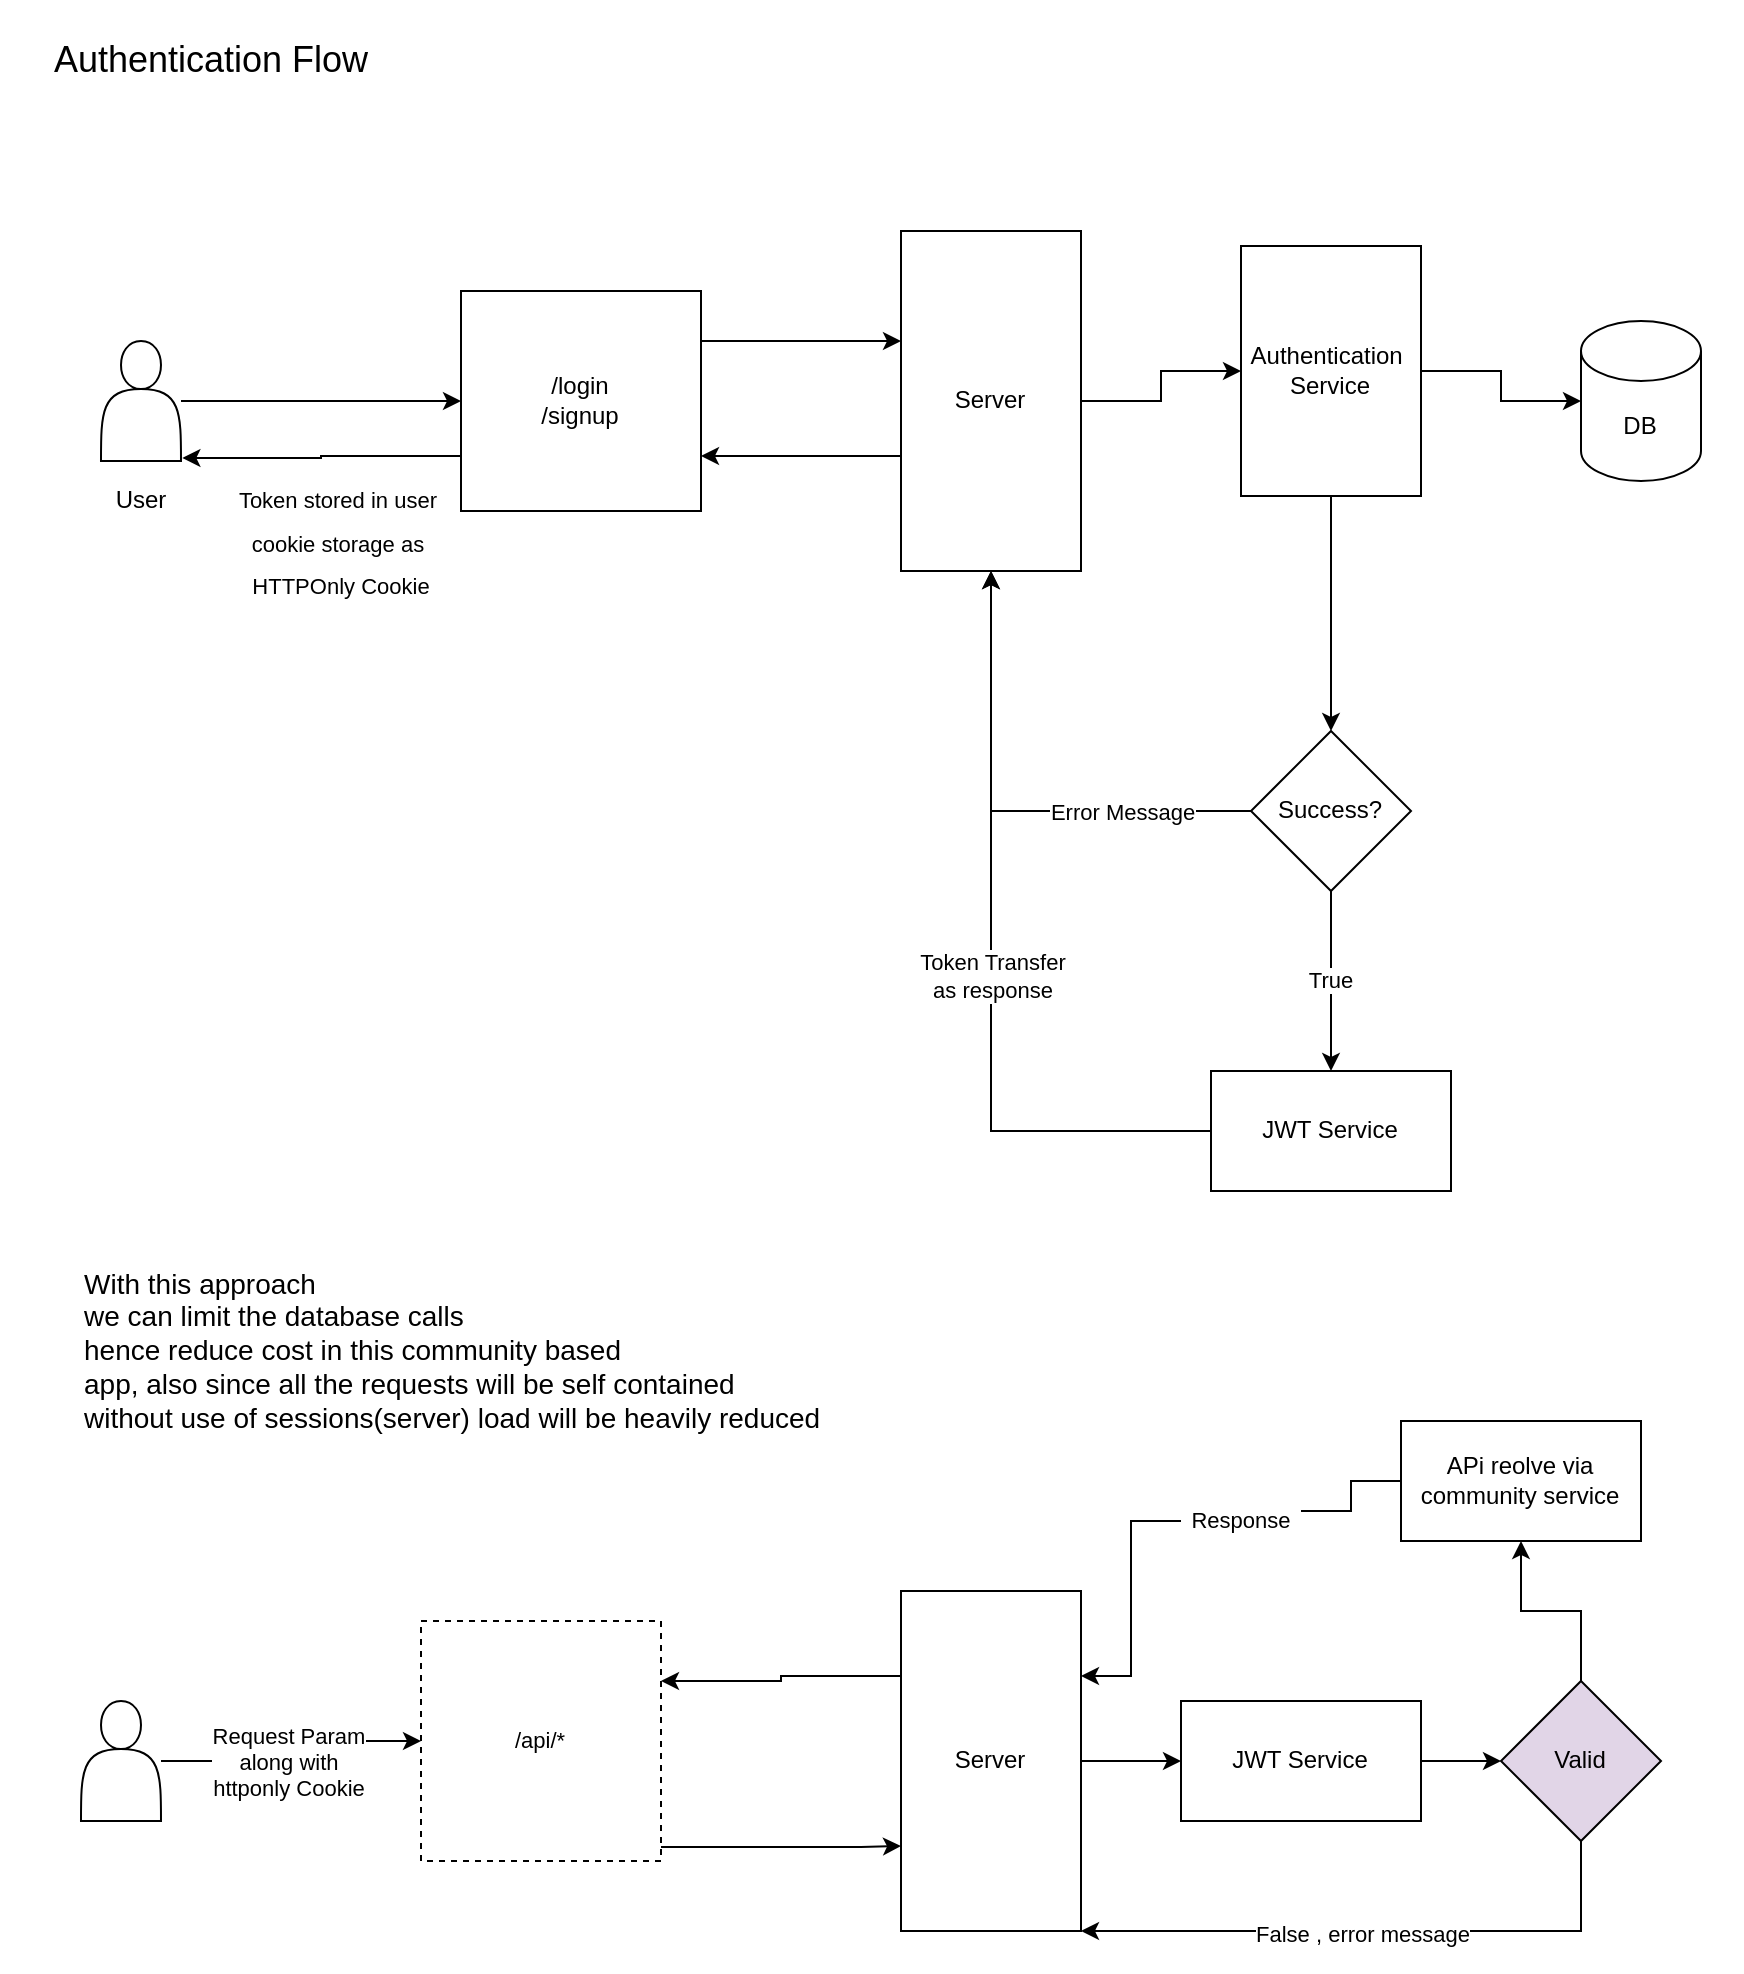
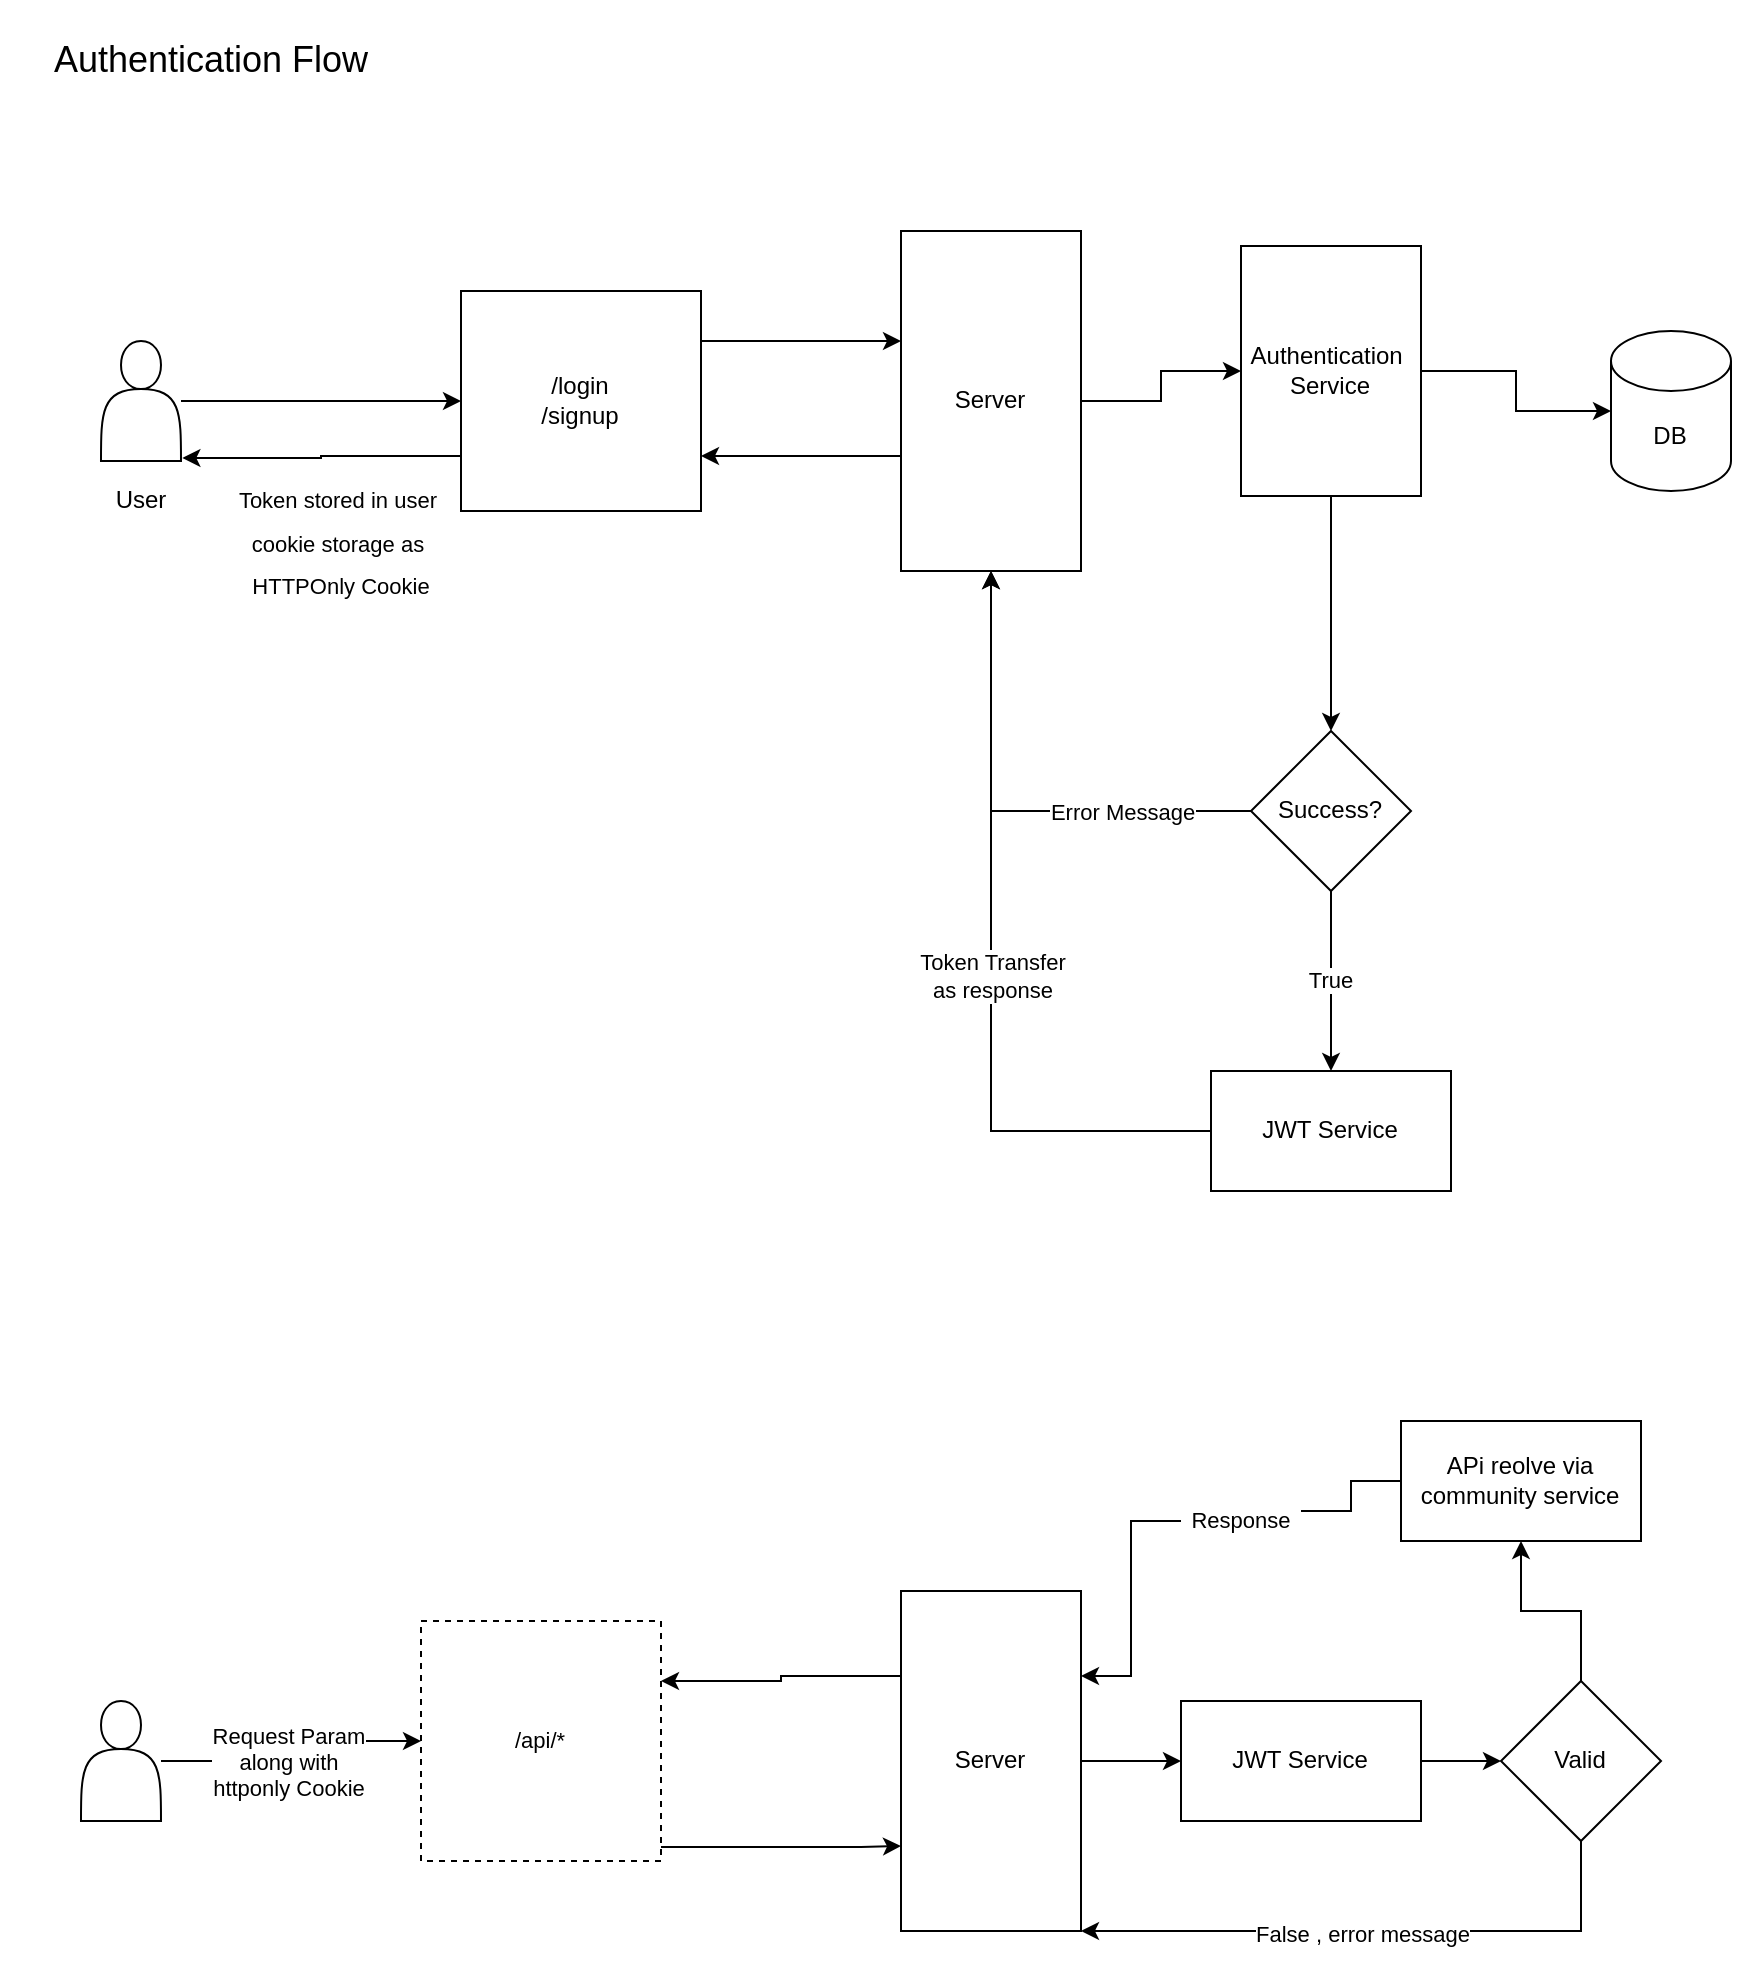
node "DB": moved (1641, 401) -> (1671, 411)
node "With this approach we can limit the database calls hence reduce cost in this community based app, also since all the requests will be self contained without use of sessions(server) load will be heavily reduced": removed
node "Valid": fillcolor #e1d5e7 -> #ffffff
